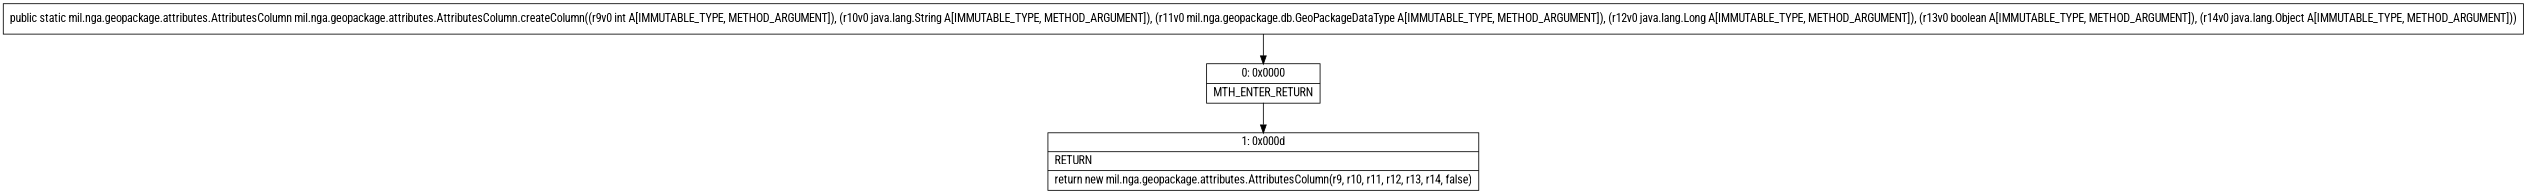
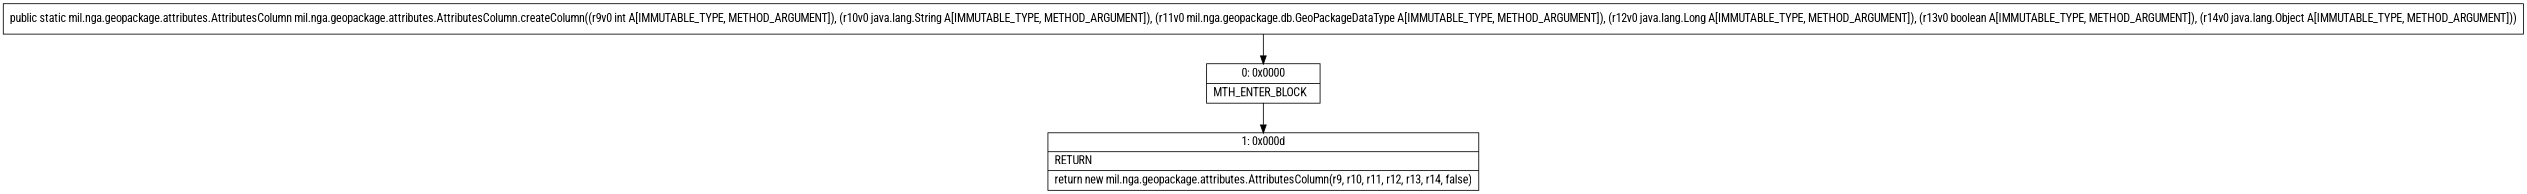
node "0: 0x0000": text "MTH_ENTER_RETURN" -> "MTH_ENTER_BLOCK"
